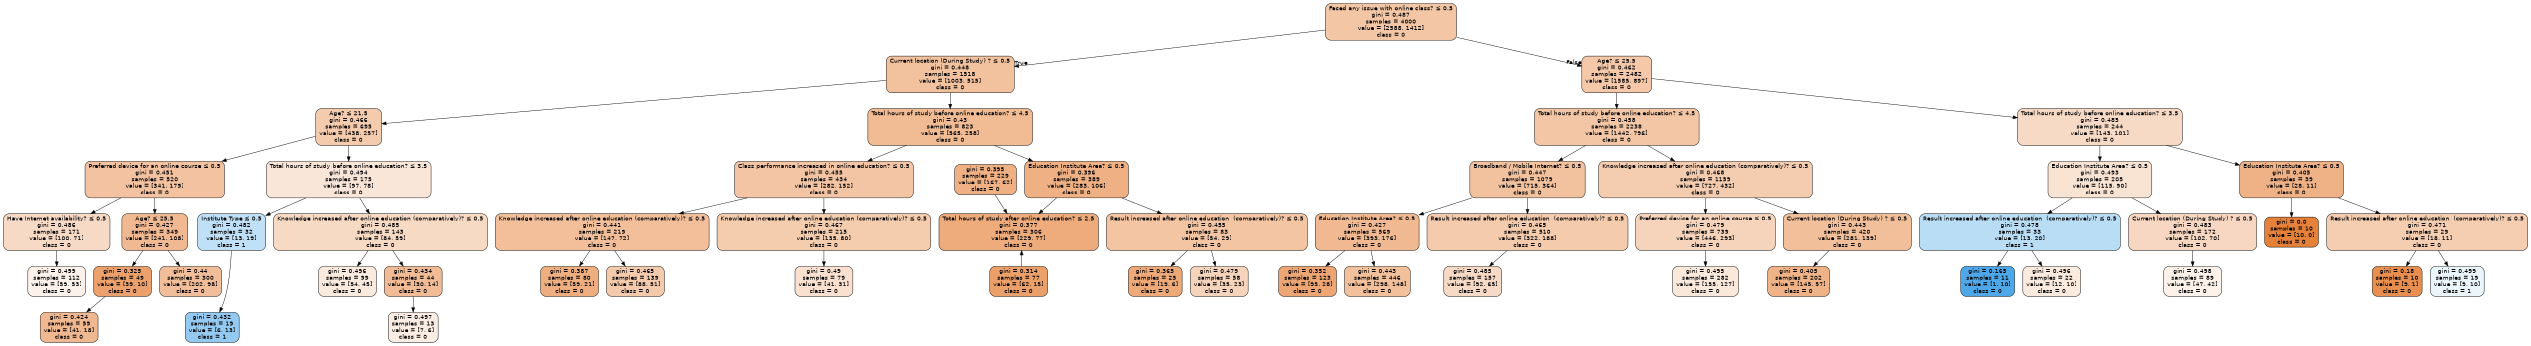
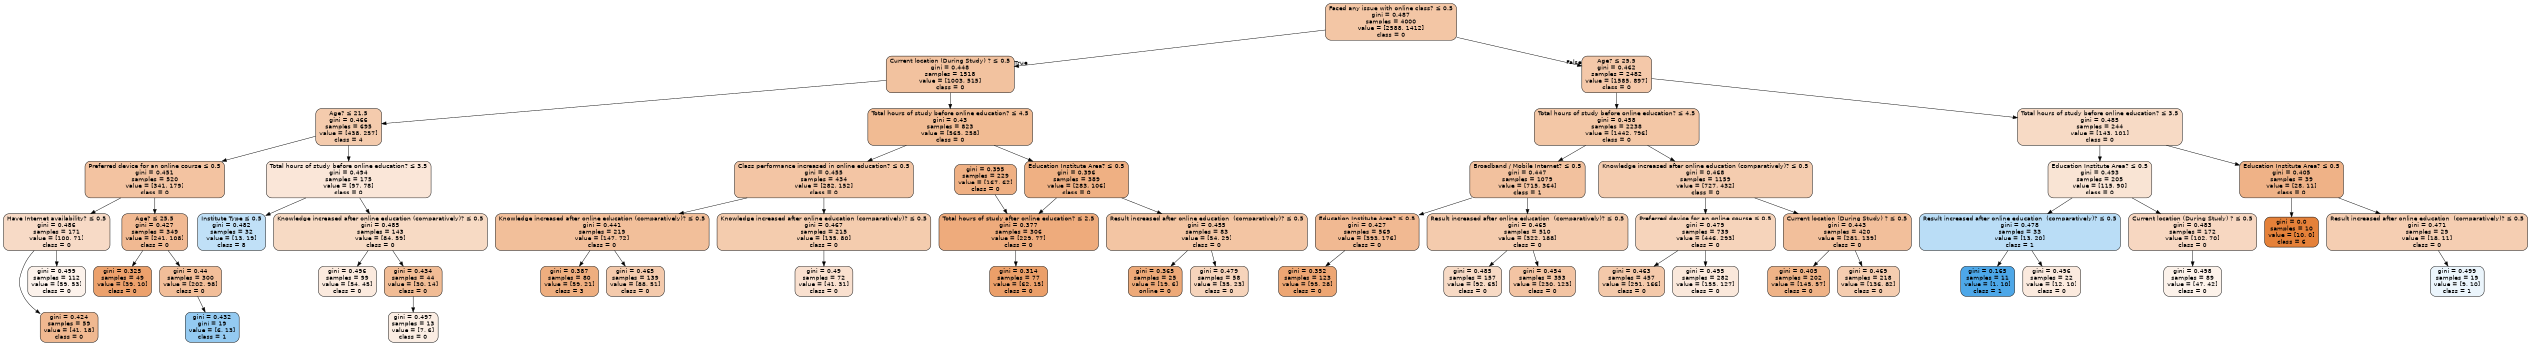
node "Age? ≤ 21.5": text "class = 0" -> "class = 4"
node "Broadband / Mobile Internet? ≤ 0.5": text "class = 0" -> "class = 1"
node "gini = 0.0": text "class = 0" -> "class = 6"
node "Institute Type ≤ 0.5": text "class = 1" -> "class = 8"
edge "gini = 0.314" -> "Total hours of study after online education? ≤ 2.5": reversed
node "gini = 0.49": text "samples = 79" -> "samples = 72"
edge "Institute Type ≤ 0.5" -> "gini = 0.432": now "gini = 0.44" -> "gini = 0.432"
node "gini = 0.443": removed
node "gini = 0.454": added
node "gini = 0.463": added
node "gini = 0.469": added
node "gini = 0.18": removed
node "gini = 0.387": text "class = 0" -> "class = 3"
node "gini = 0.365": text "class = 0" -> "online = 0"
node "gini = 0.165": text "class = 0" -> "class = 1"
edge "gini = 0.325" -> "gini = 0.424": now "Have Internet availability? ≤ 0.5" -> "gini = 0.424"
node "gini = 0.432": text "samples = 19" -> "gini = 19"
